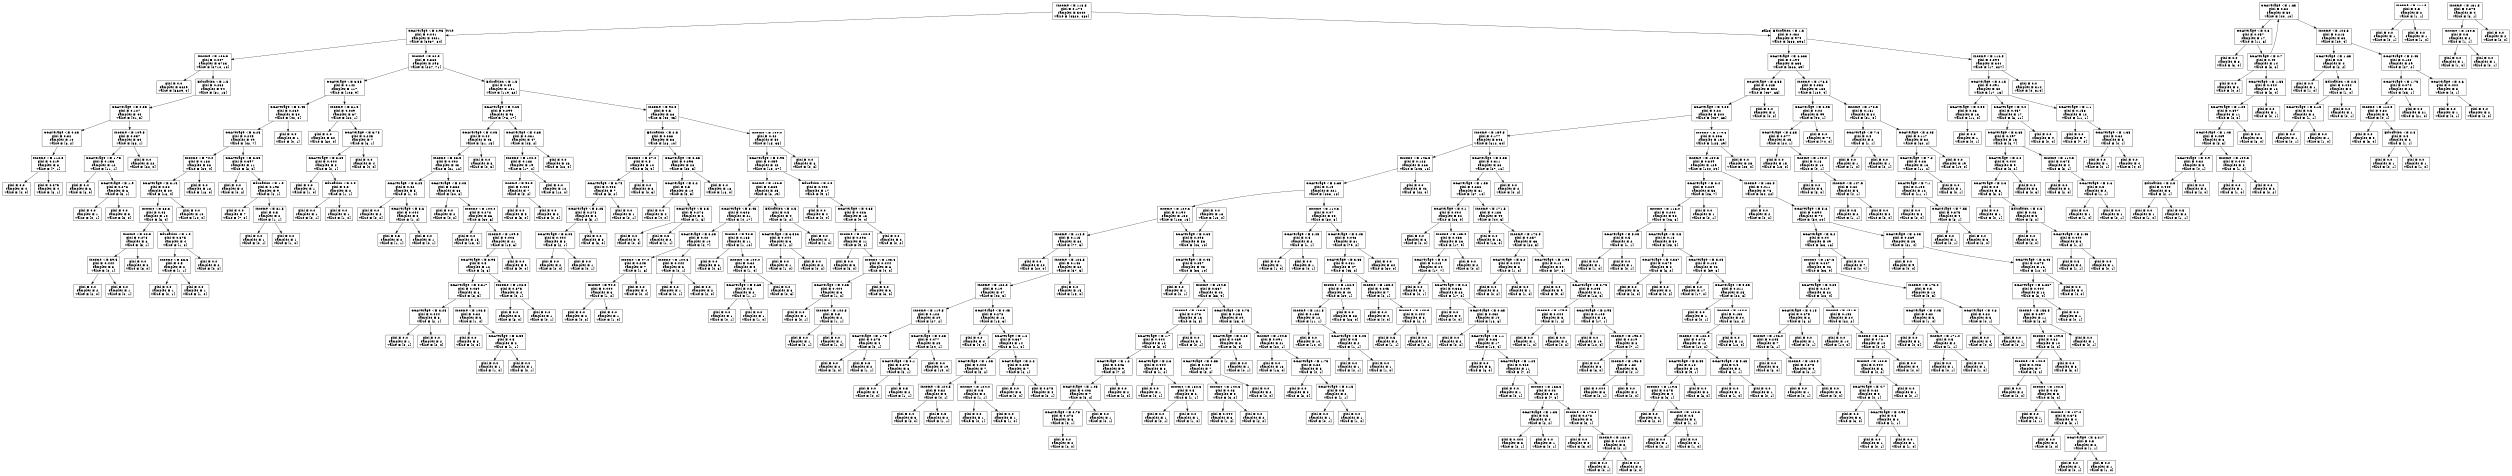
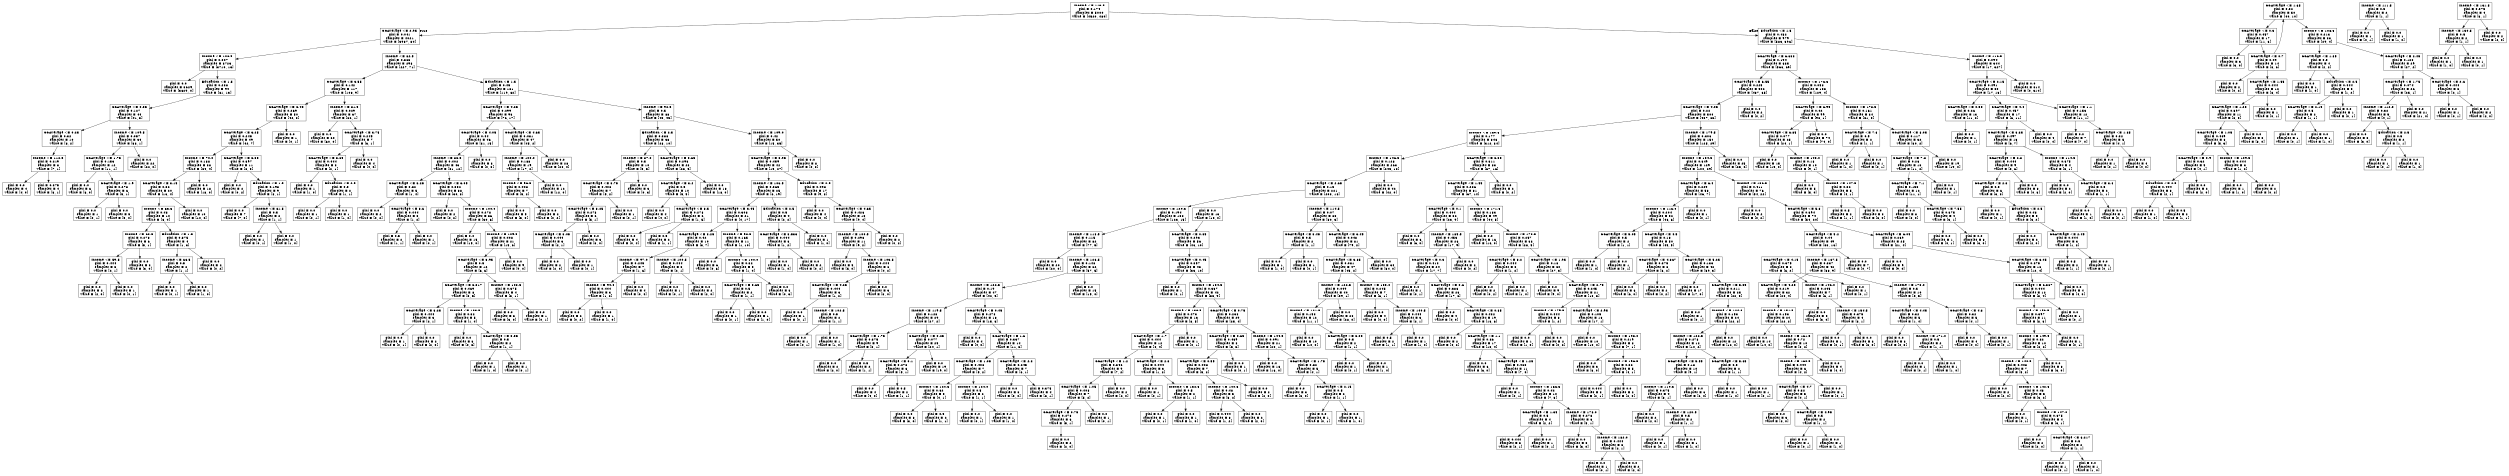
edge "CCAverage <= 4.25 gini = 0.219 samples = 32 value = [28, 4]" -> "CCAverage <= 4.15 gini = 0.375 samples = 8 value = [6, 2]": reversed
node "CCAverage <= 1.75 gini = 0.375 samples = 4 value = [3, 1]": label "CCAverage <= 1.75 gini = 0.375 samples = 4 value = [3, 1]" -> "CCAverage <= 1.75 gini = 0.375 samples = 9 value = [3, 1]"
node "Income <= 196.5 gini = 1.32 samples = 5 value = [4, 1]": label "Income <= 196.5 gini = 1.32 samples = 5 value = [4, 1]" -> "Income <= 196.5 gini = 0.32 samples = 5 value = [4, 1]"
